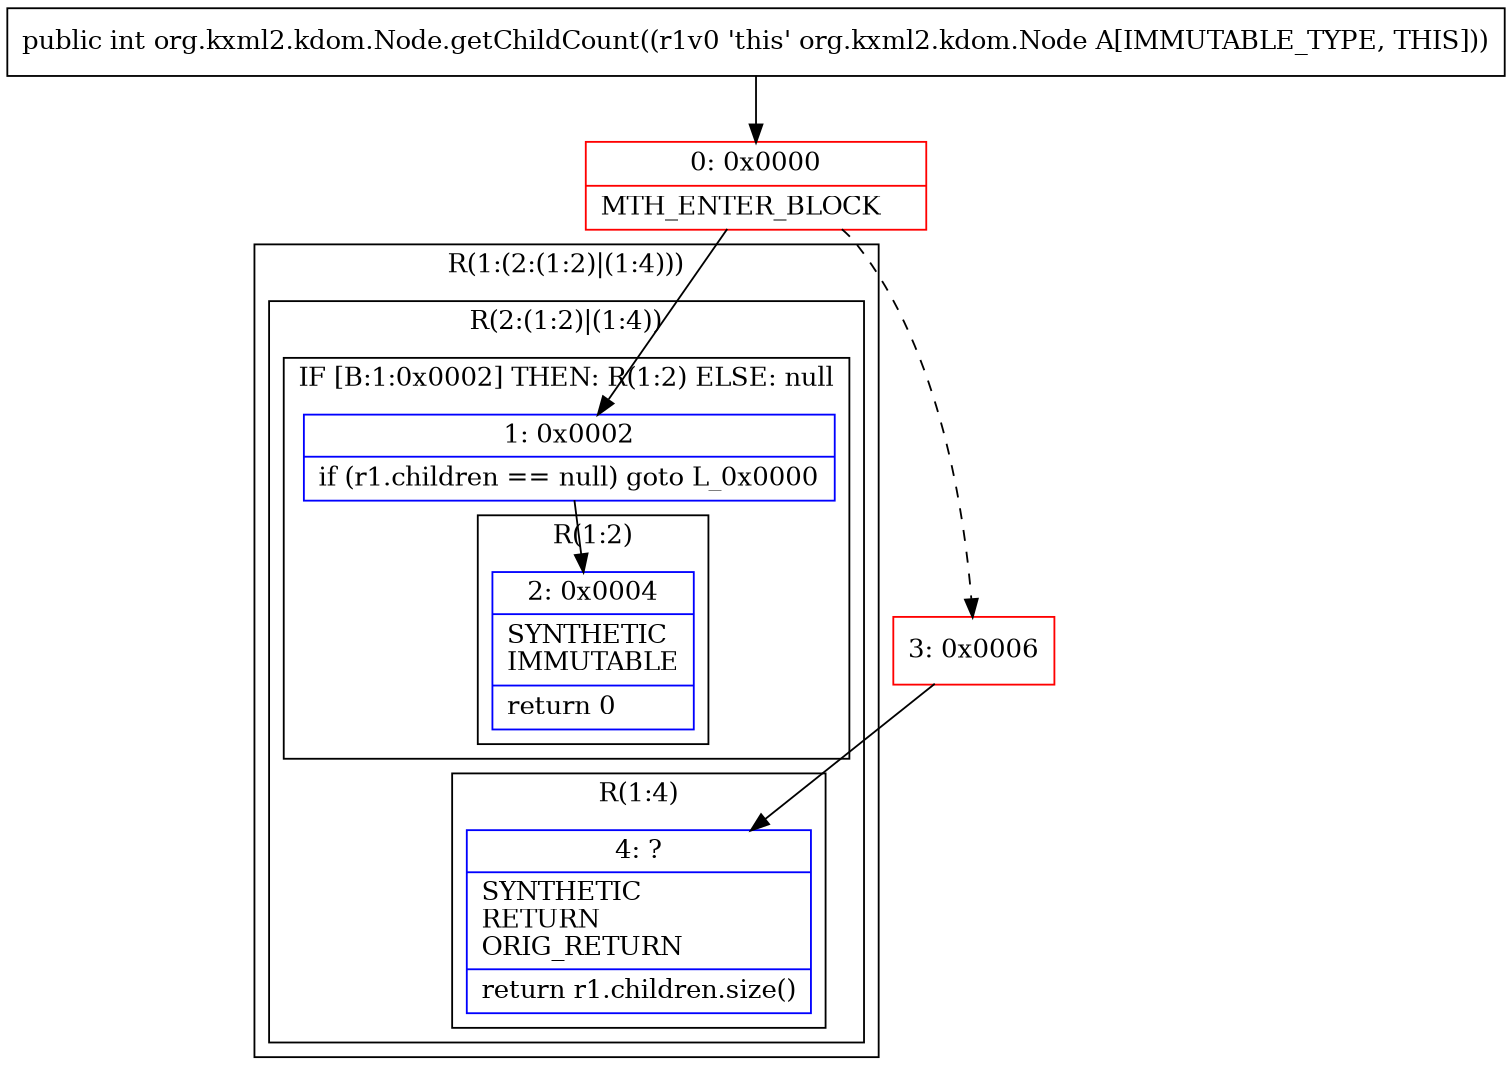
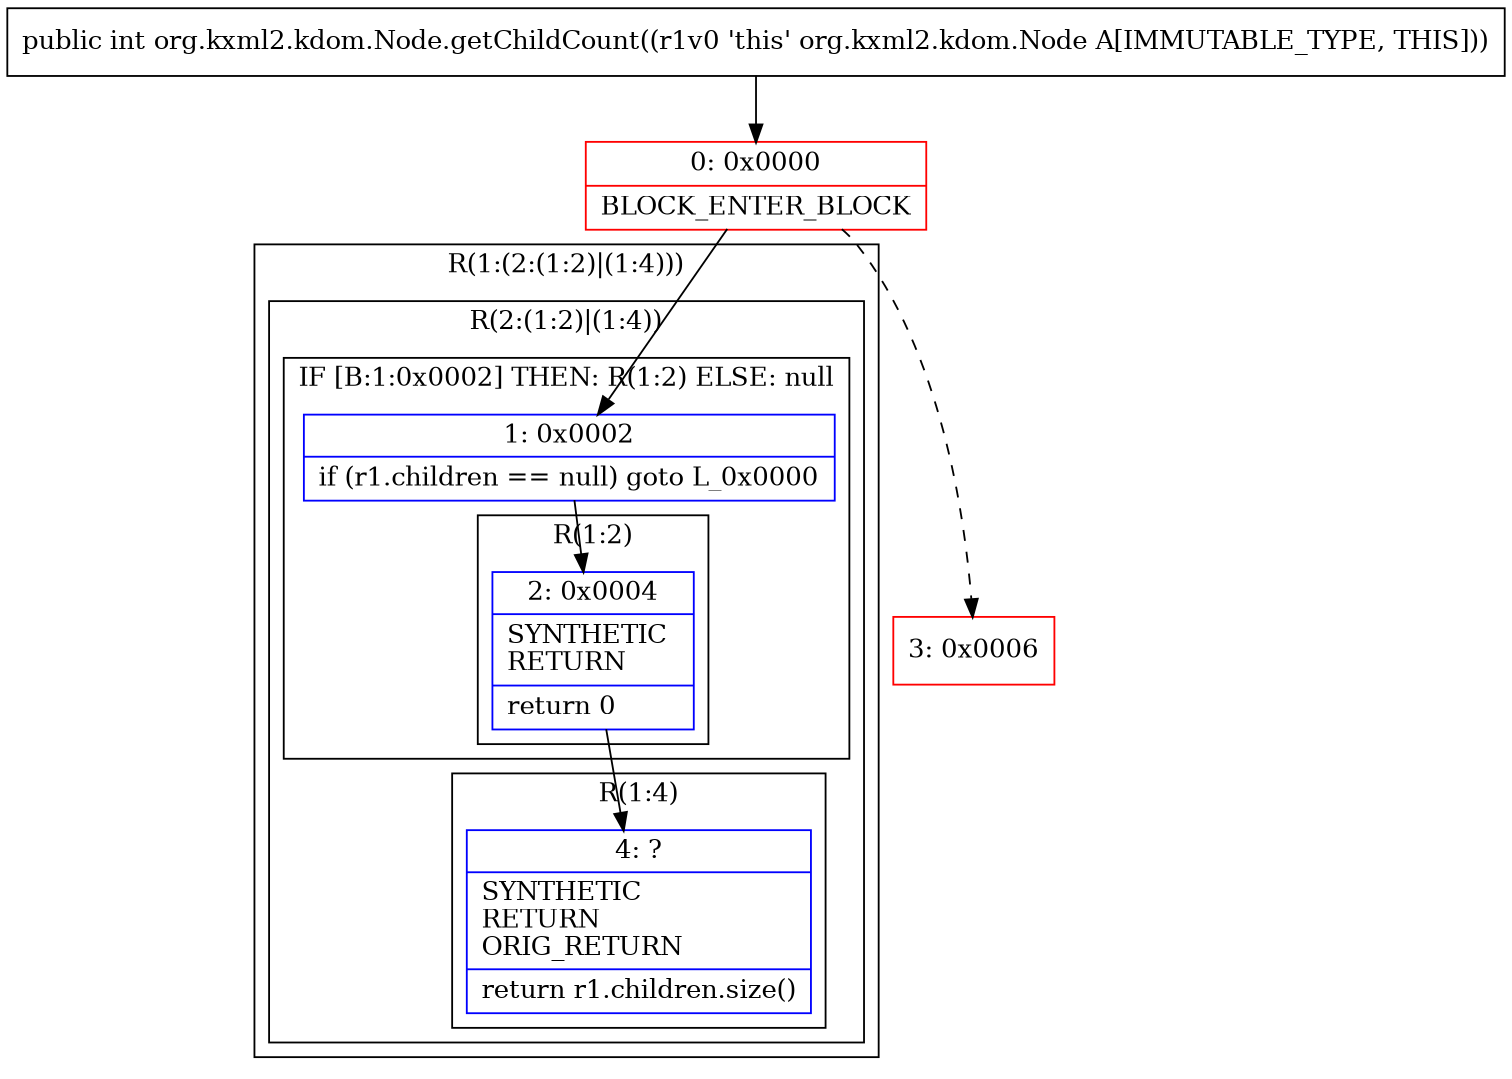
node "0: 0x0000": text "MTH_ENTER_BLOCK" -> "BLOCK_ENTER_BLOCK"
node "2: 0x0004": text "IMMUTABLE" -> "RETURN"
edge "3: 0x0006" -> "4: ?": now "2: 0x0004" -> "4: ?"
